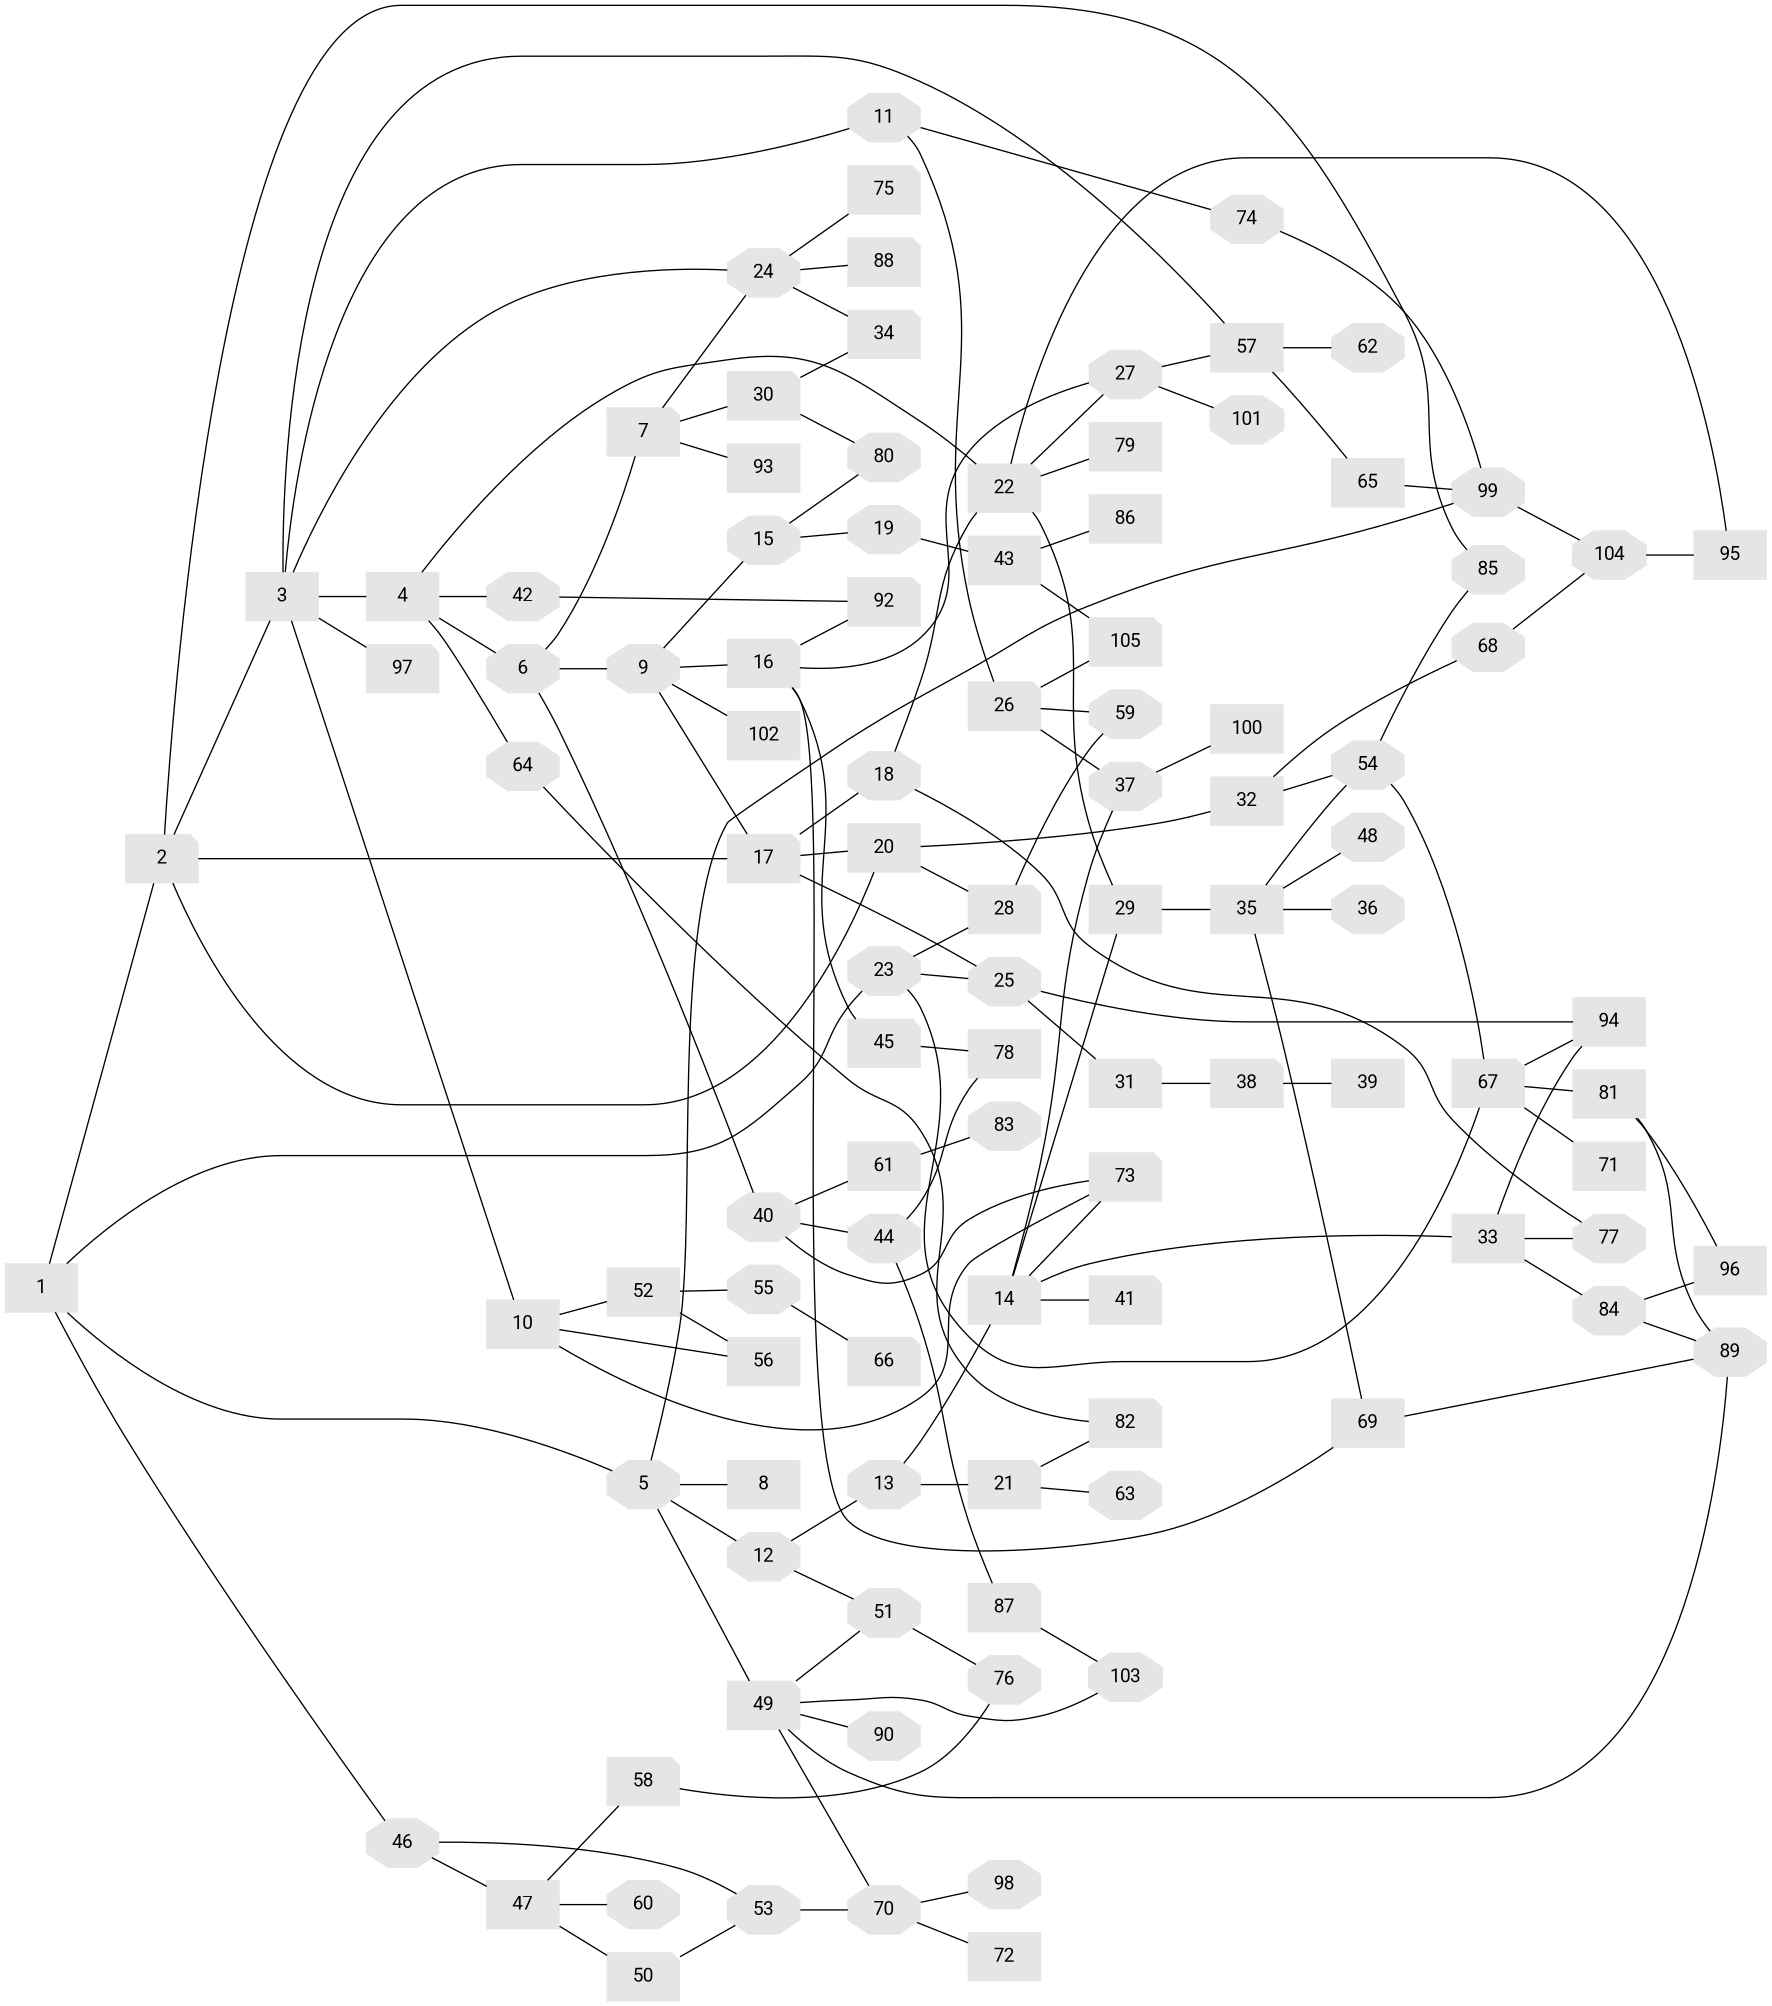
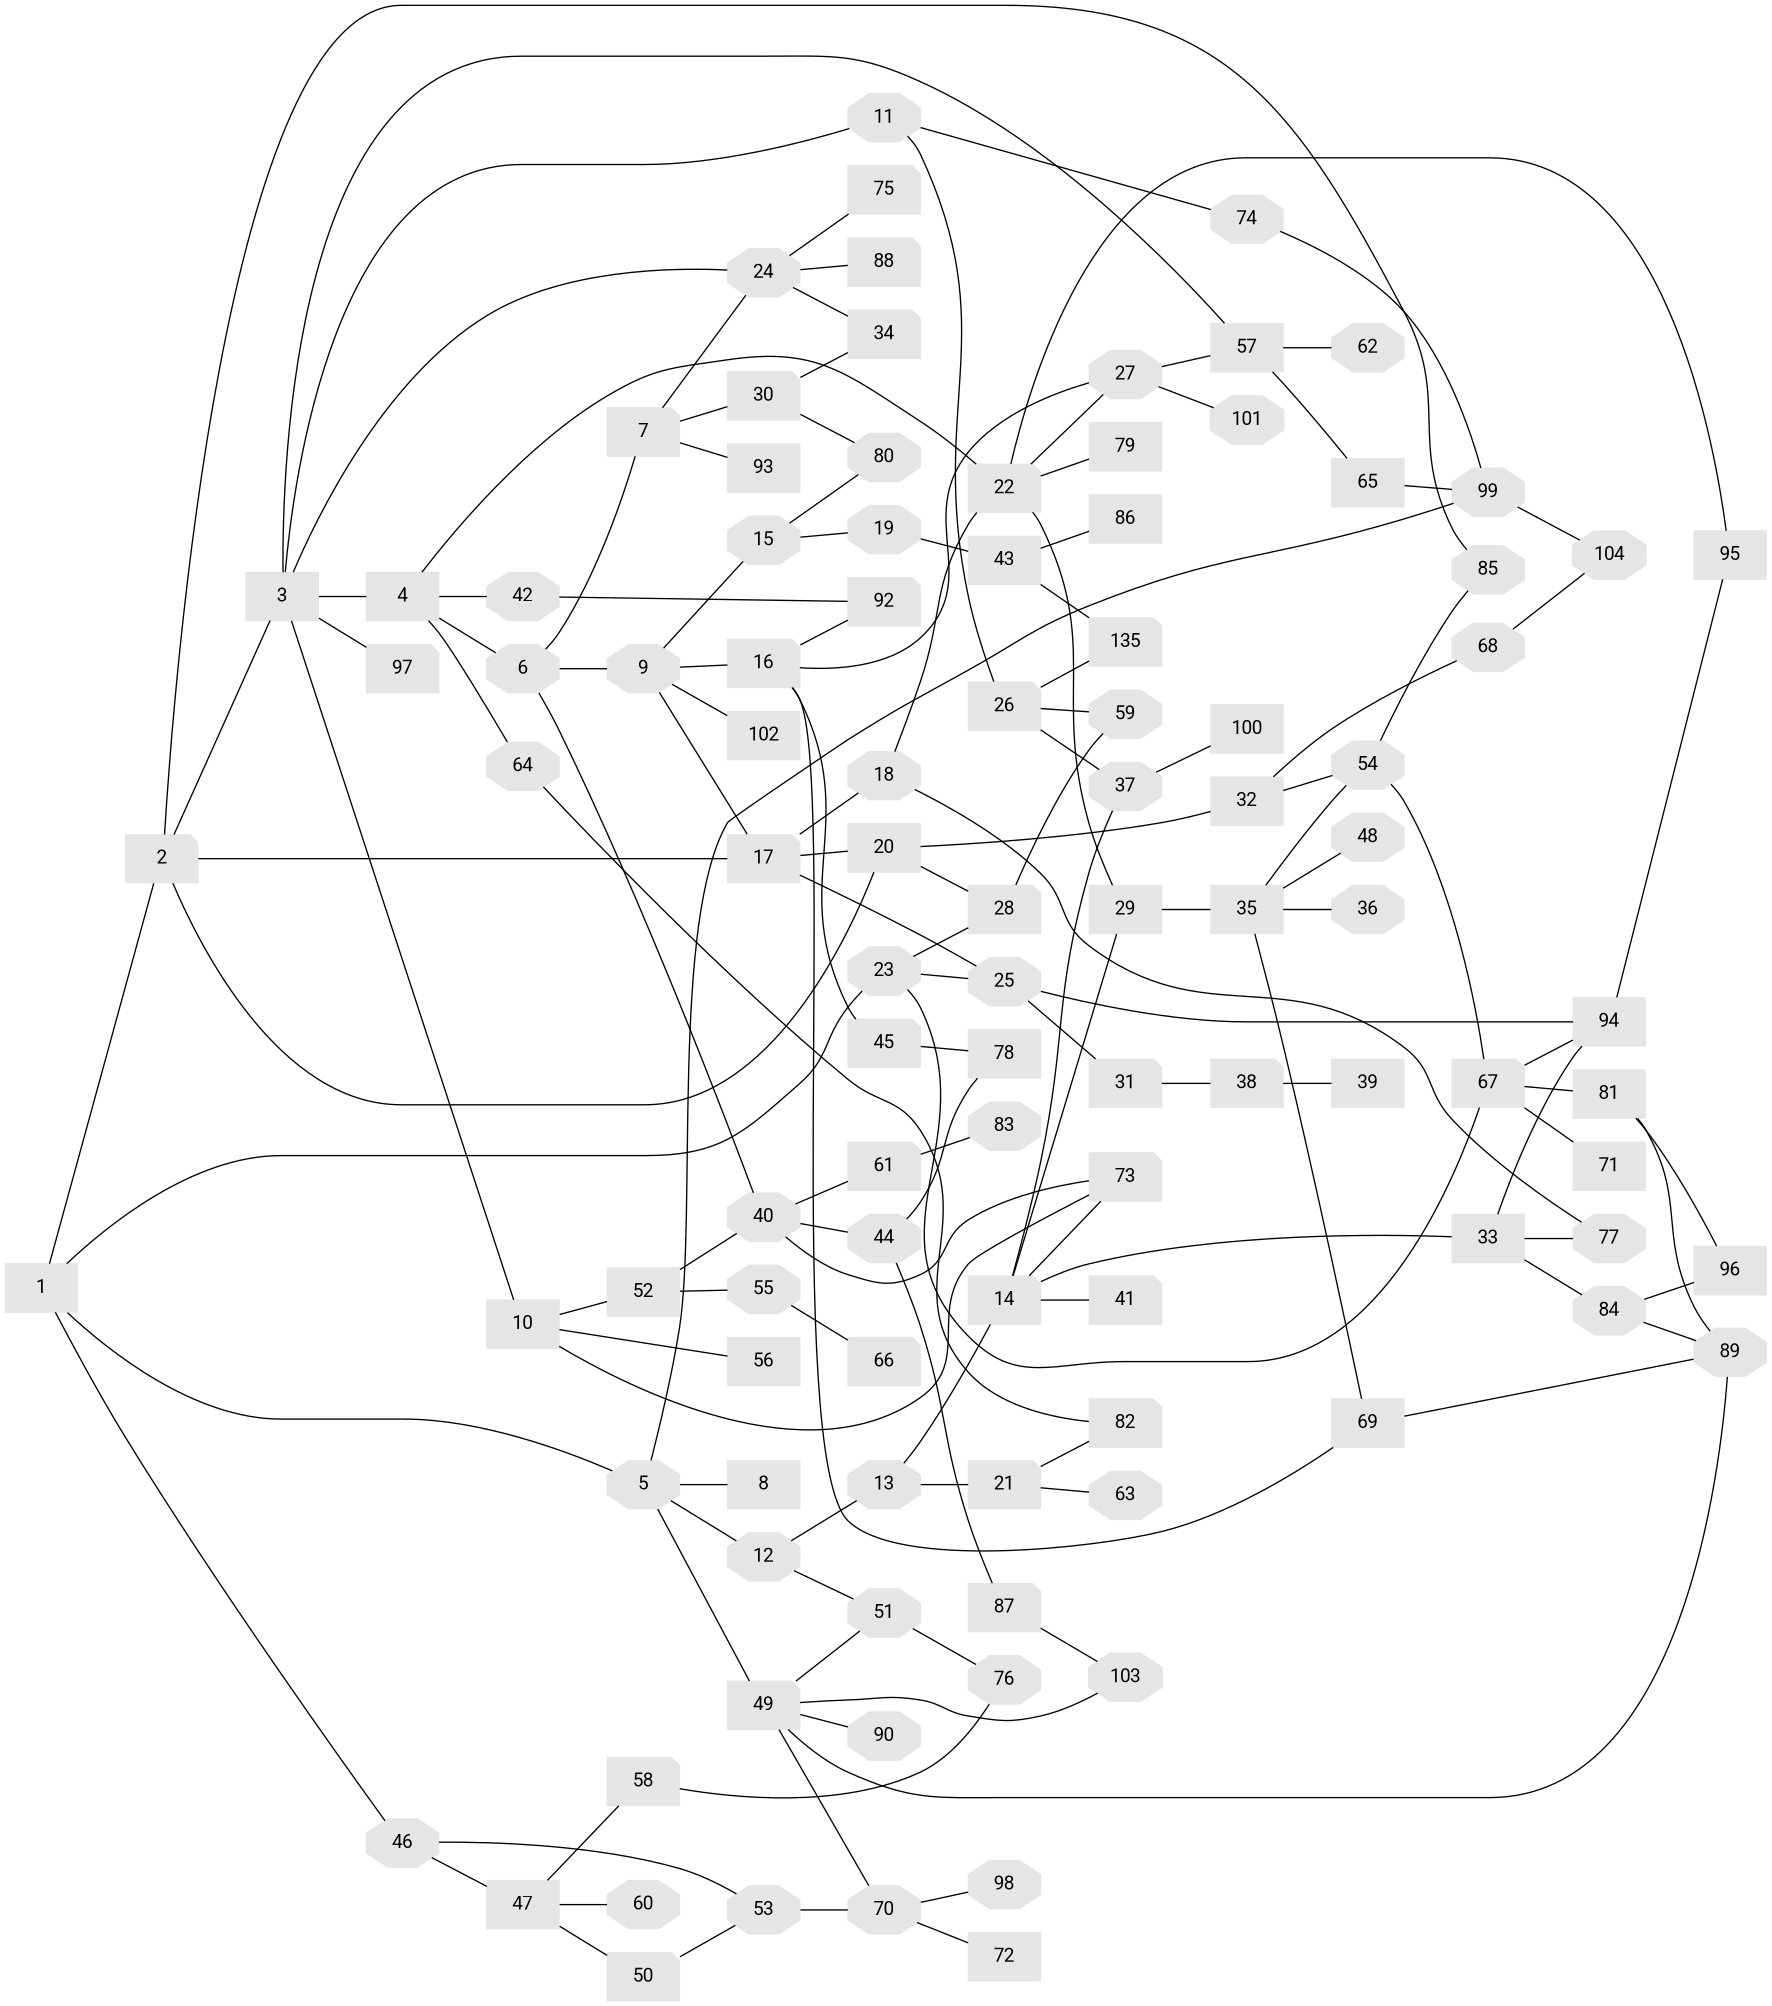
edge "104" -- "95": now "94" -- "95"
node "105": label "105" -> "135"
edge "52" -- "56": now "52" -- "40"
